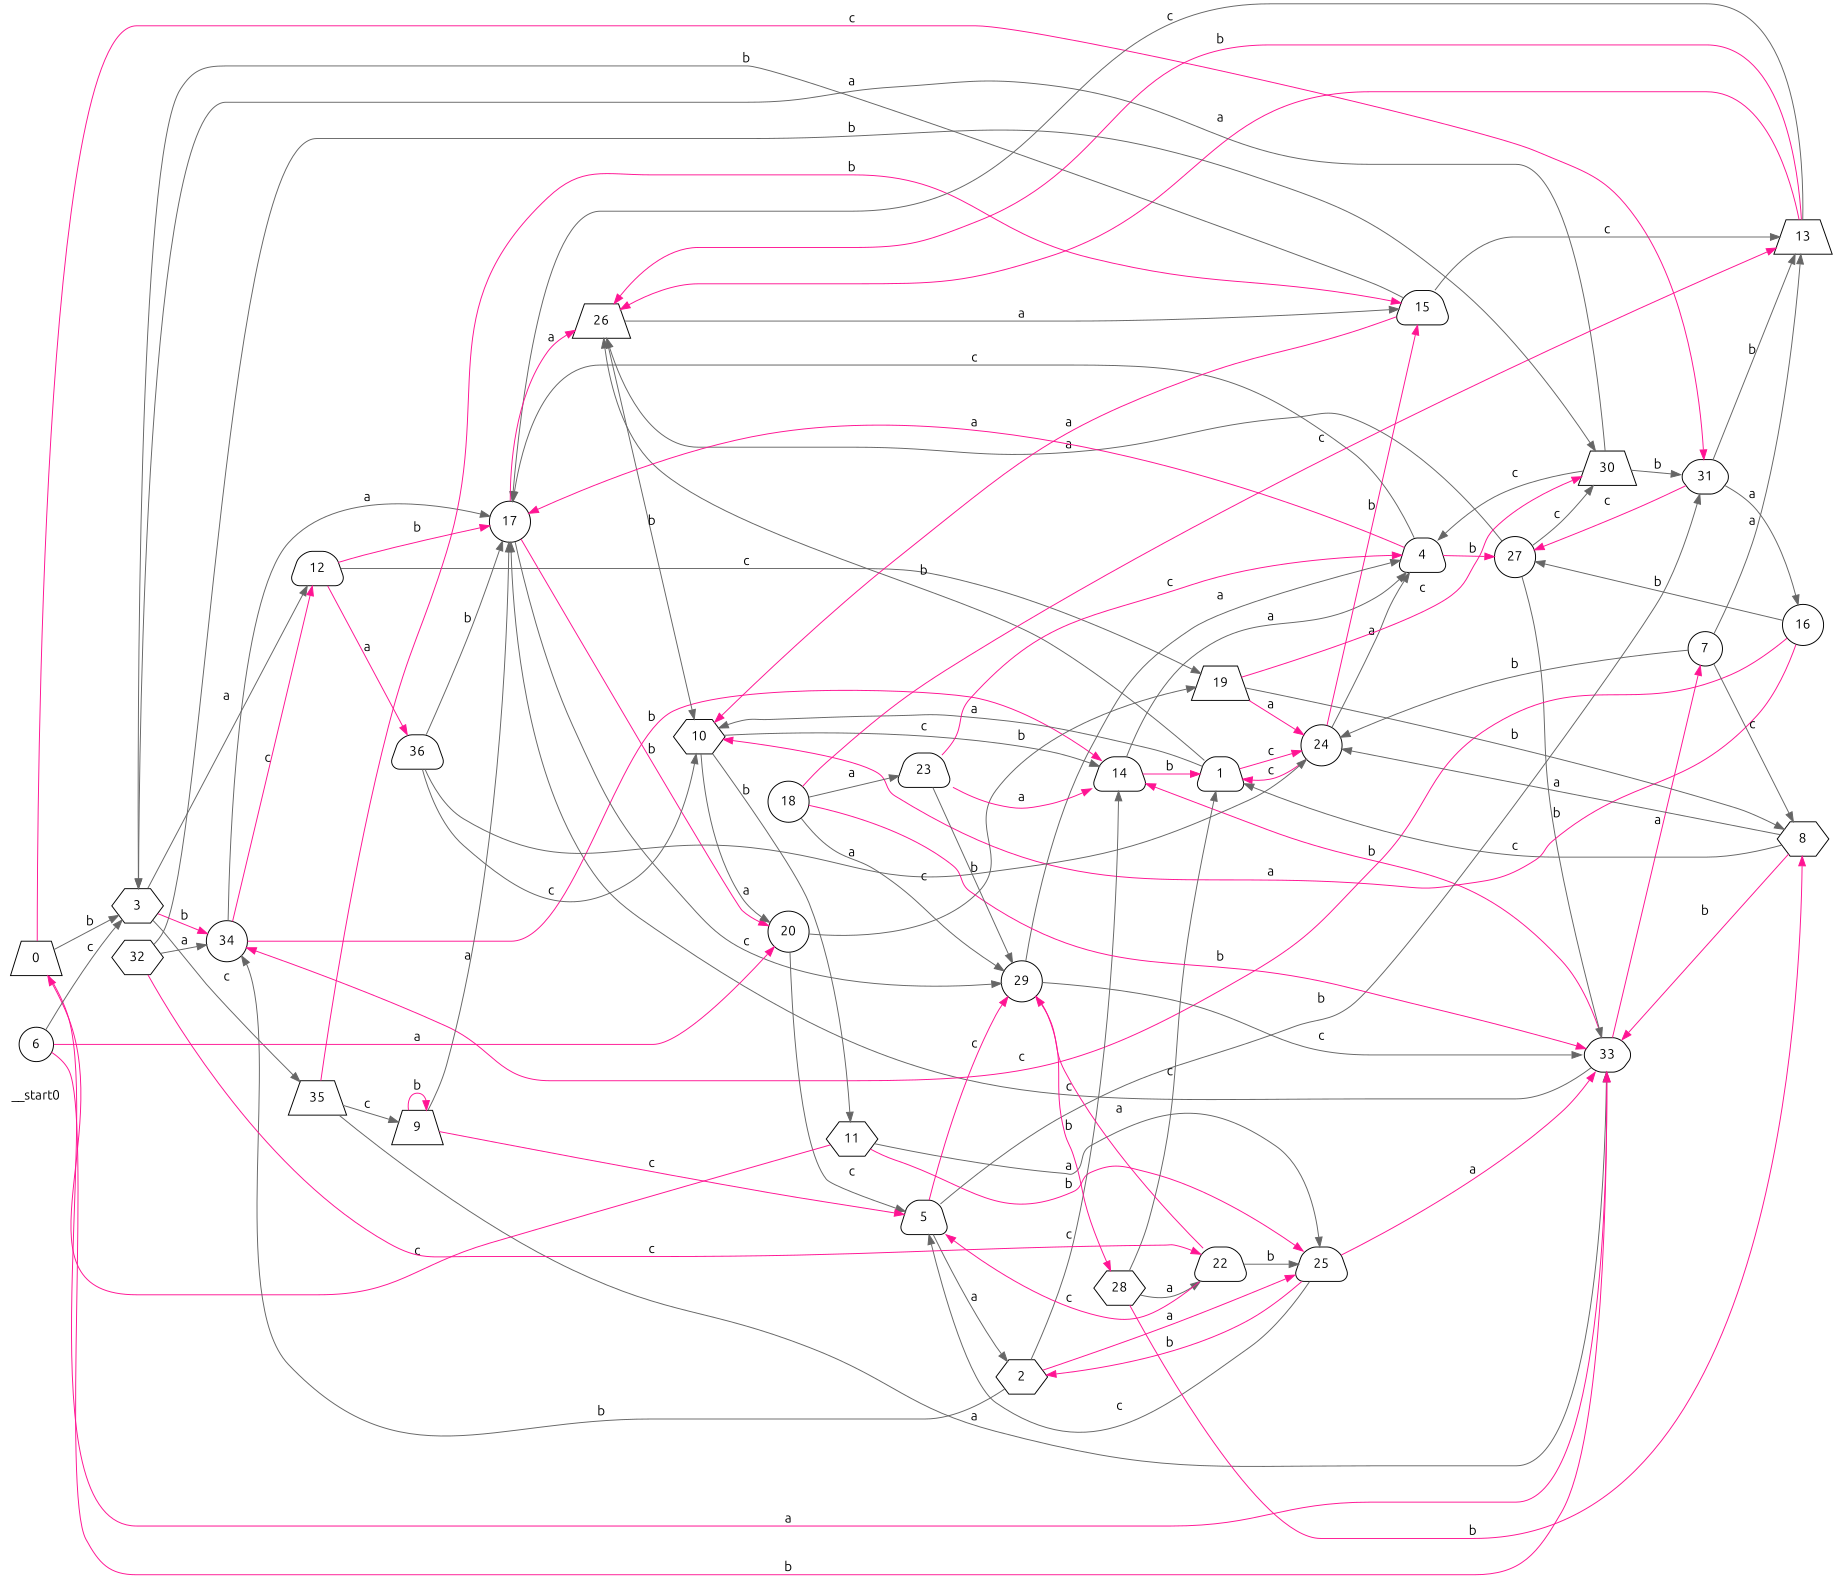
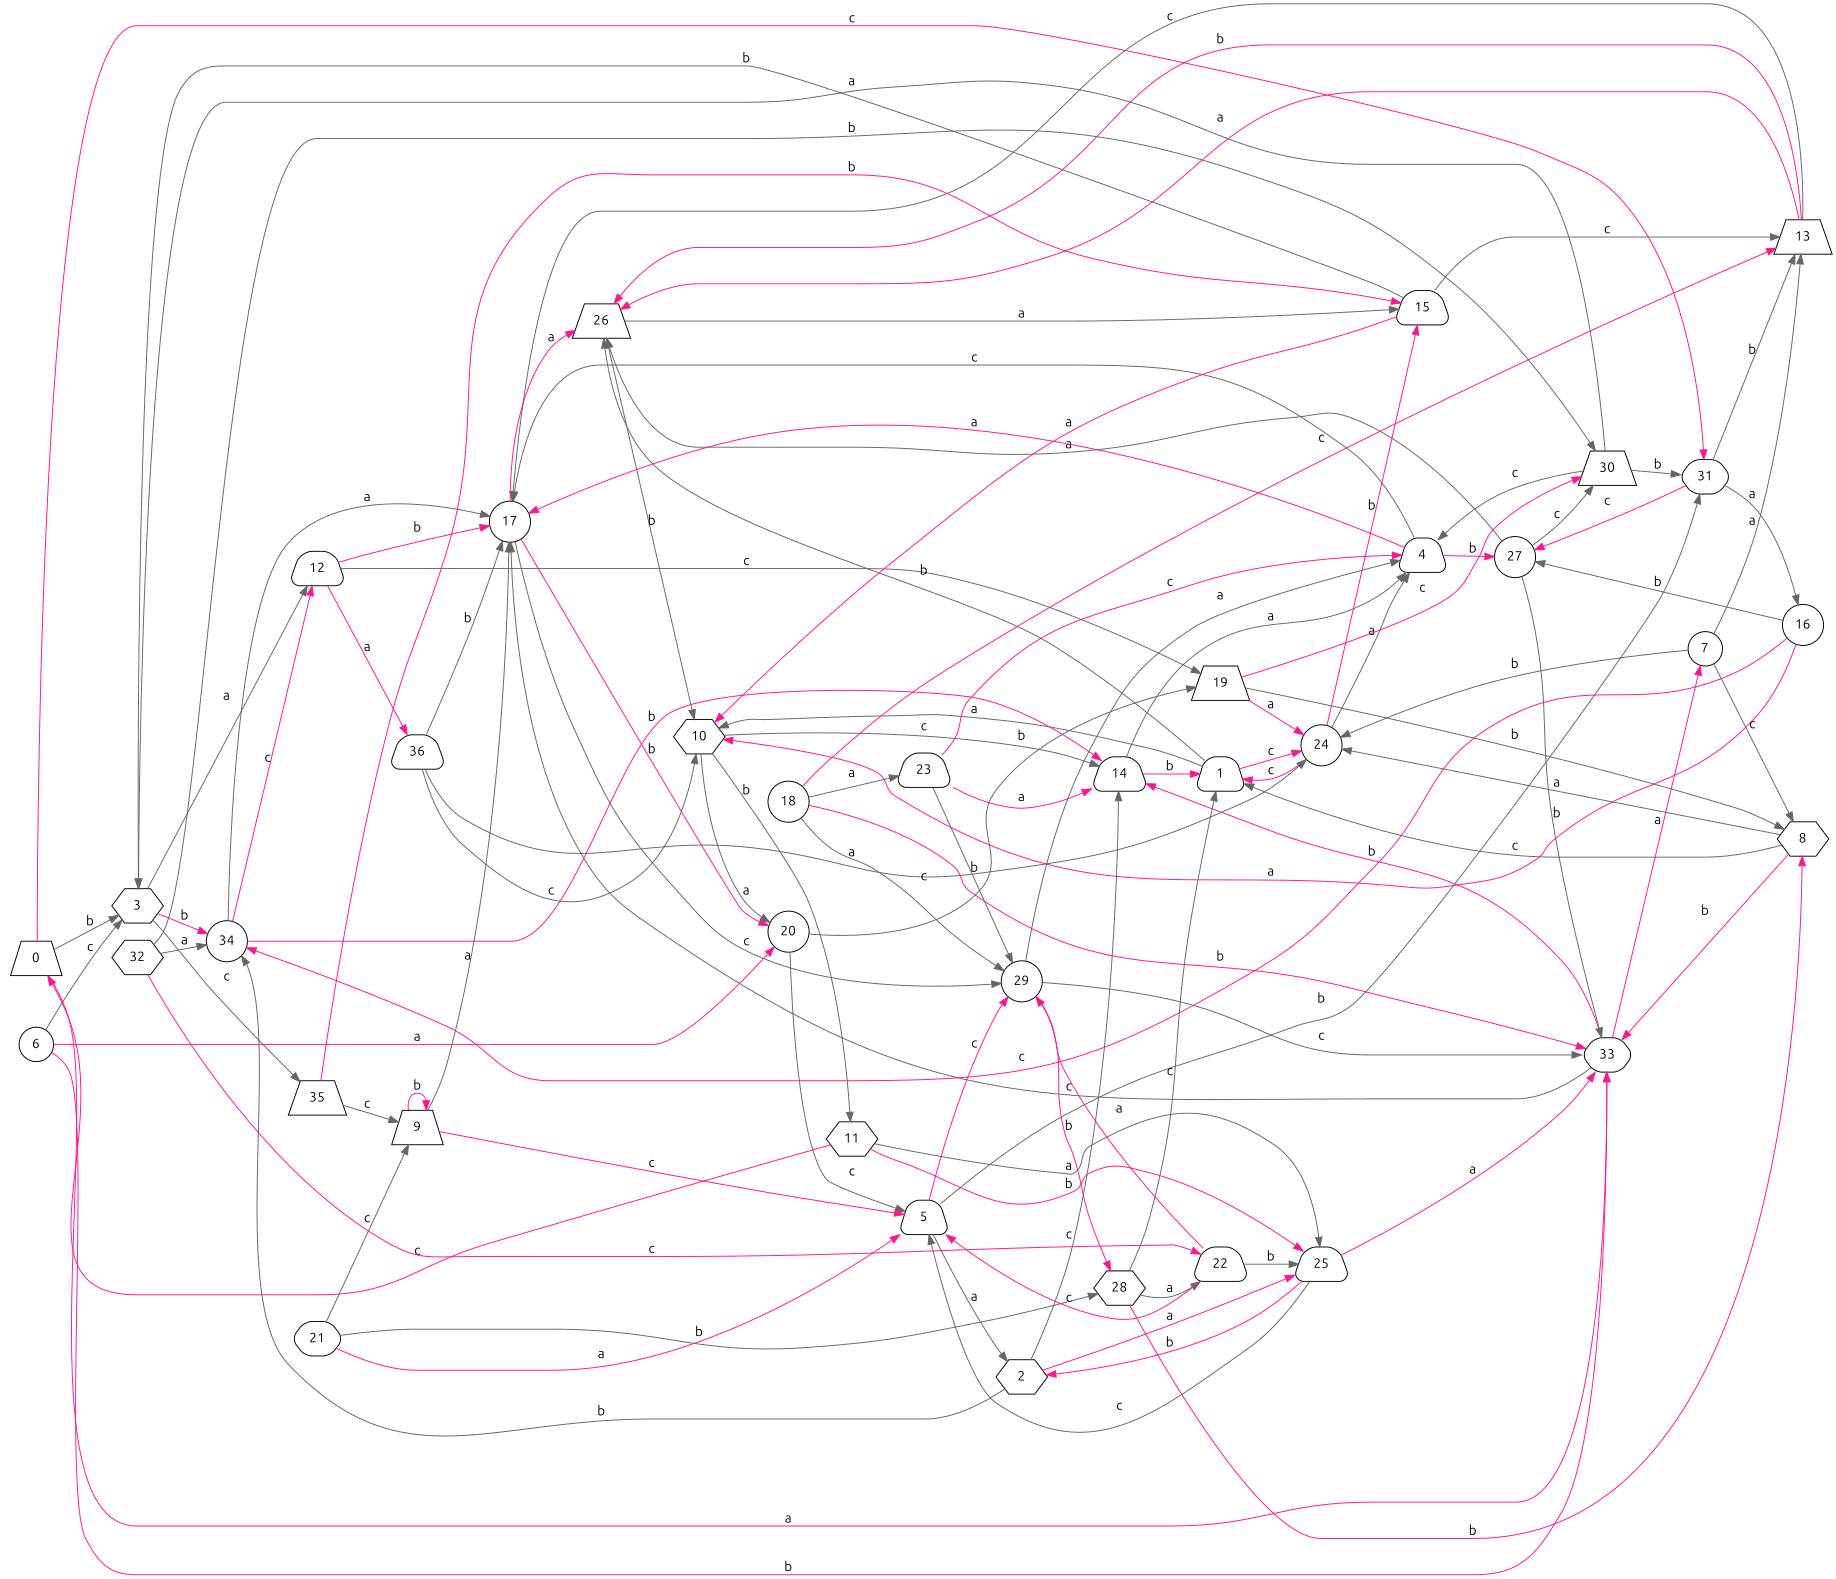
node "__start0": removed
node "21": added
edge "35" -> "33": removed, label "a"
